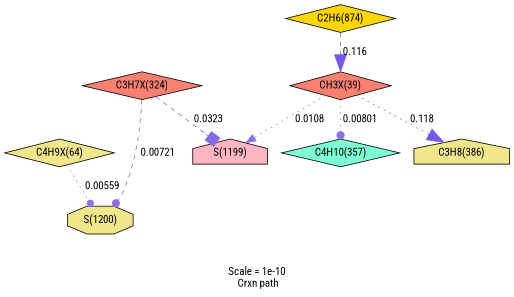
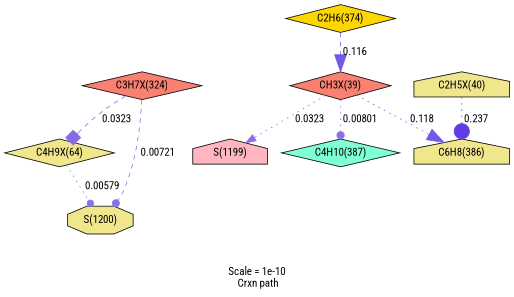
node "C2H6(874)": label "C2H6(874)" -> "C2H6(374)"
node "C2H5X(40)": added
edge "C3H7X(324)" -> "S(1199)": now "C3H7X(324)" -> "C4H9X(64)"
edge "CH3X(39)" -> "S(1199)": label " 0.0108" -> " 0.0323"
node "C4H10(357)": label "C4H10(357)" -> "C4H10(387)"
node "C3H8(386)": label "C3H8(386)" -> "C6H8(386)"
edge "C4H9X(64)" -> "S(1200)": label " 0.00559" -> " 0.00579"
